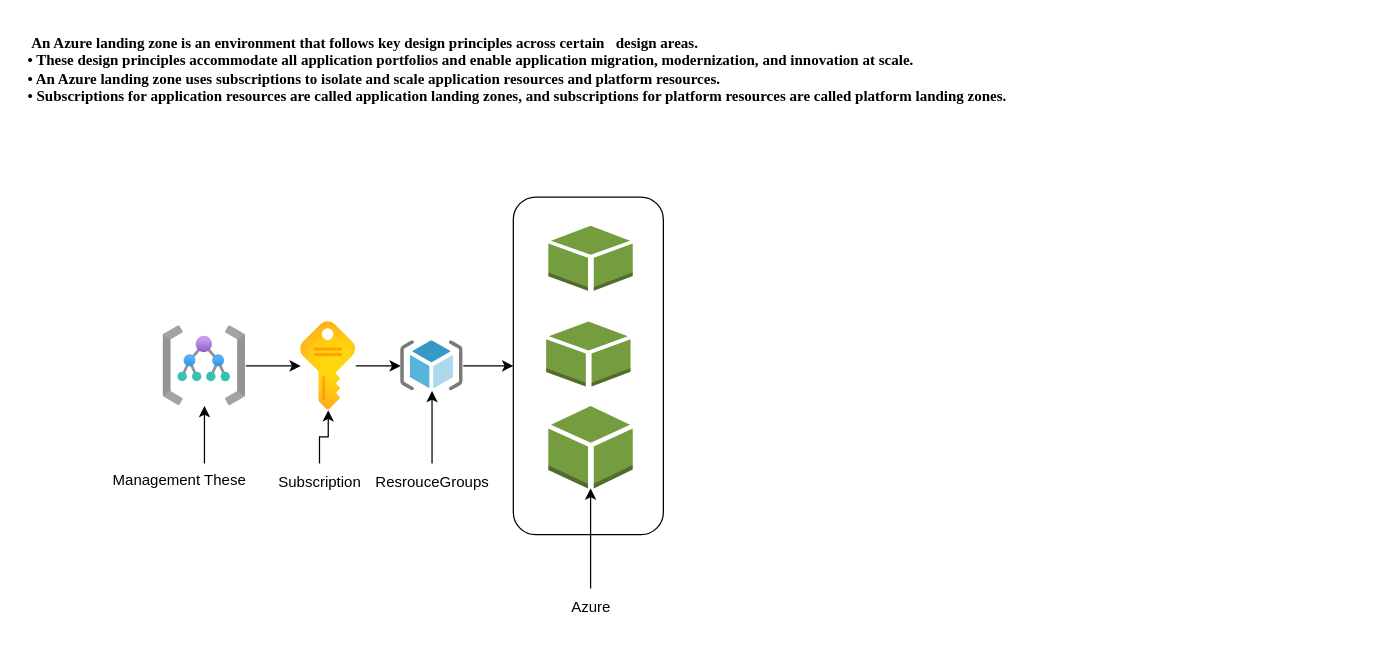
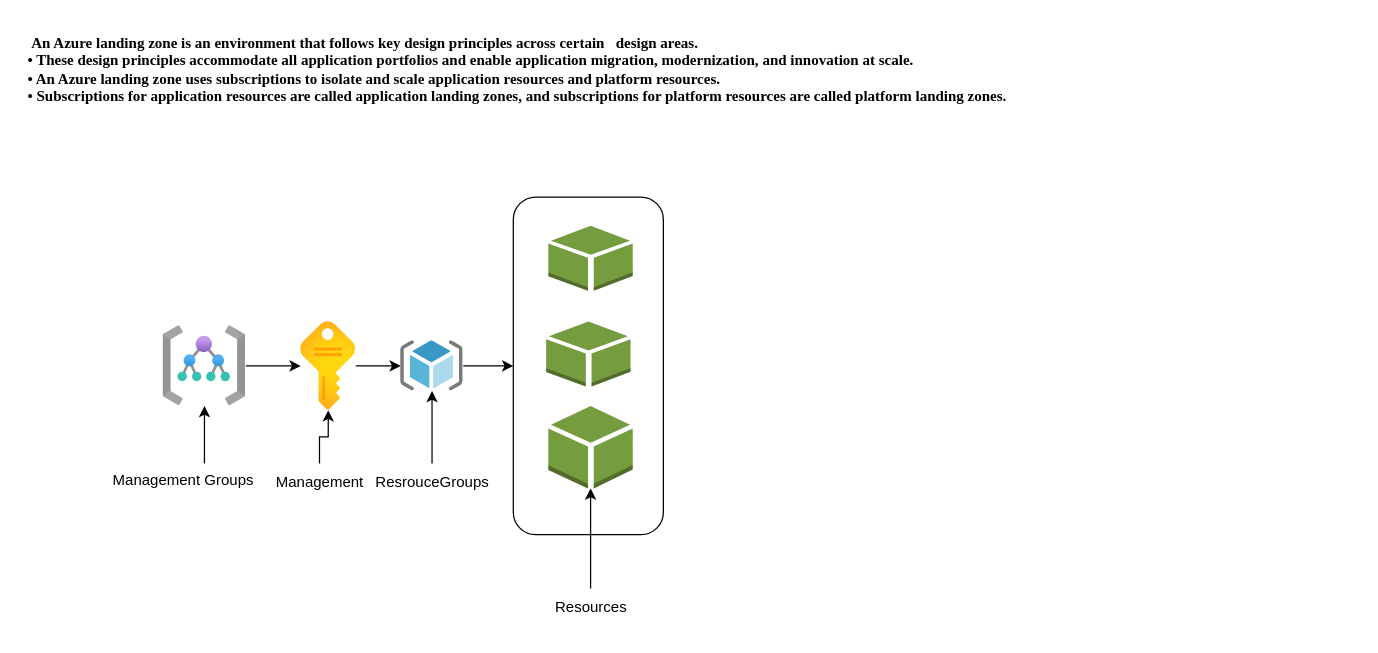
node "Management These": label "Management These" -> "Management Groups"
node "Subscription": label "Subscription" -> "Management"
node "Azure": label "Azure" -> "Resources"
